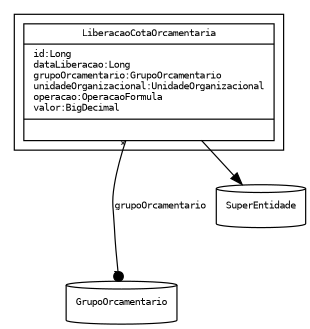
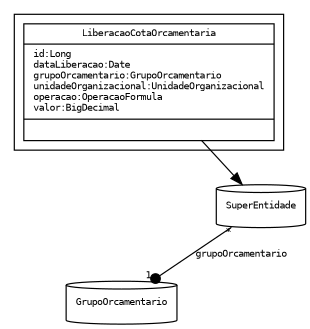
node "LiberacaoCotaOrcamentaria": text "dataLiberacao:Long" -> "dataLiberacao:Date"
edge "LiberacaoCotaOrcamentaria" -> "GrupoOrcamentario": now "SuperEntidade" -> "GrupoOrcamentario"
